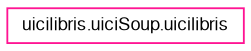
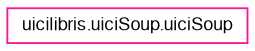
node "uicilibris.uiciSoup.uicilibris": label "uicilibris.uiciSoup.uicilibris" -> "uicilibris.uiciSoup.uiciSoup"
